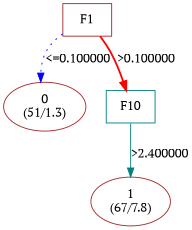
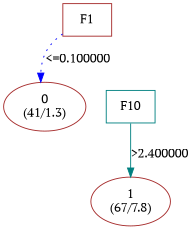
edge "F1" -> "F10": removed, label ">0.100000"
node "0 (51/1.3)": label "0 (51/1.3)" -> "0 (41/1.3)"
